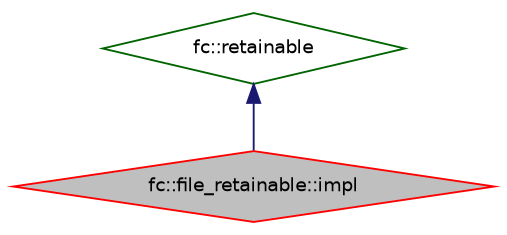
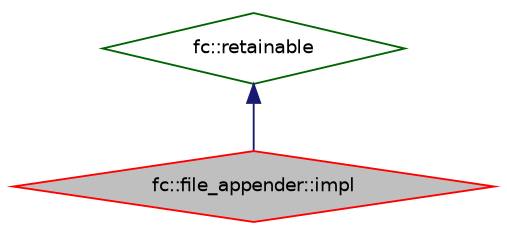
node "fc::file_retainable::impl": label "fc::file_retainable::impl" -> "fc::file_appender::impl"
